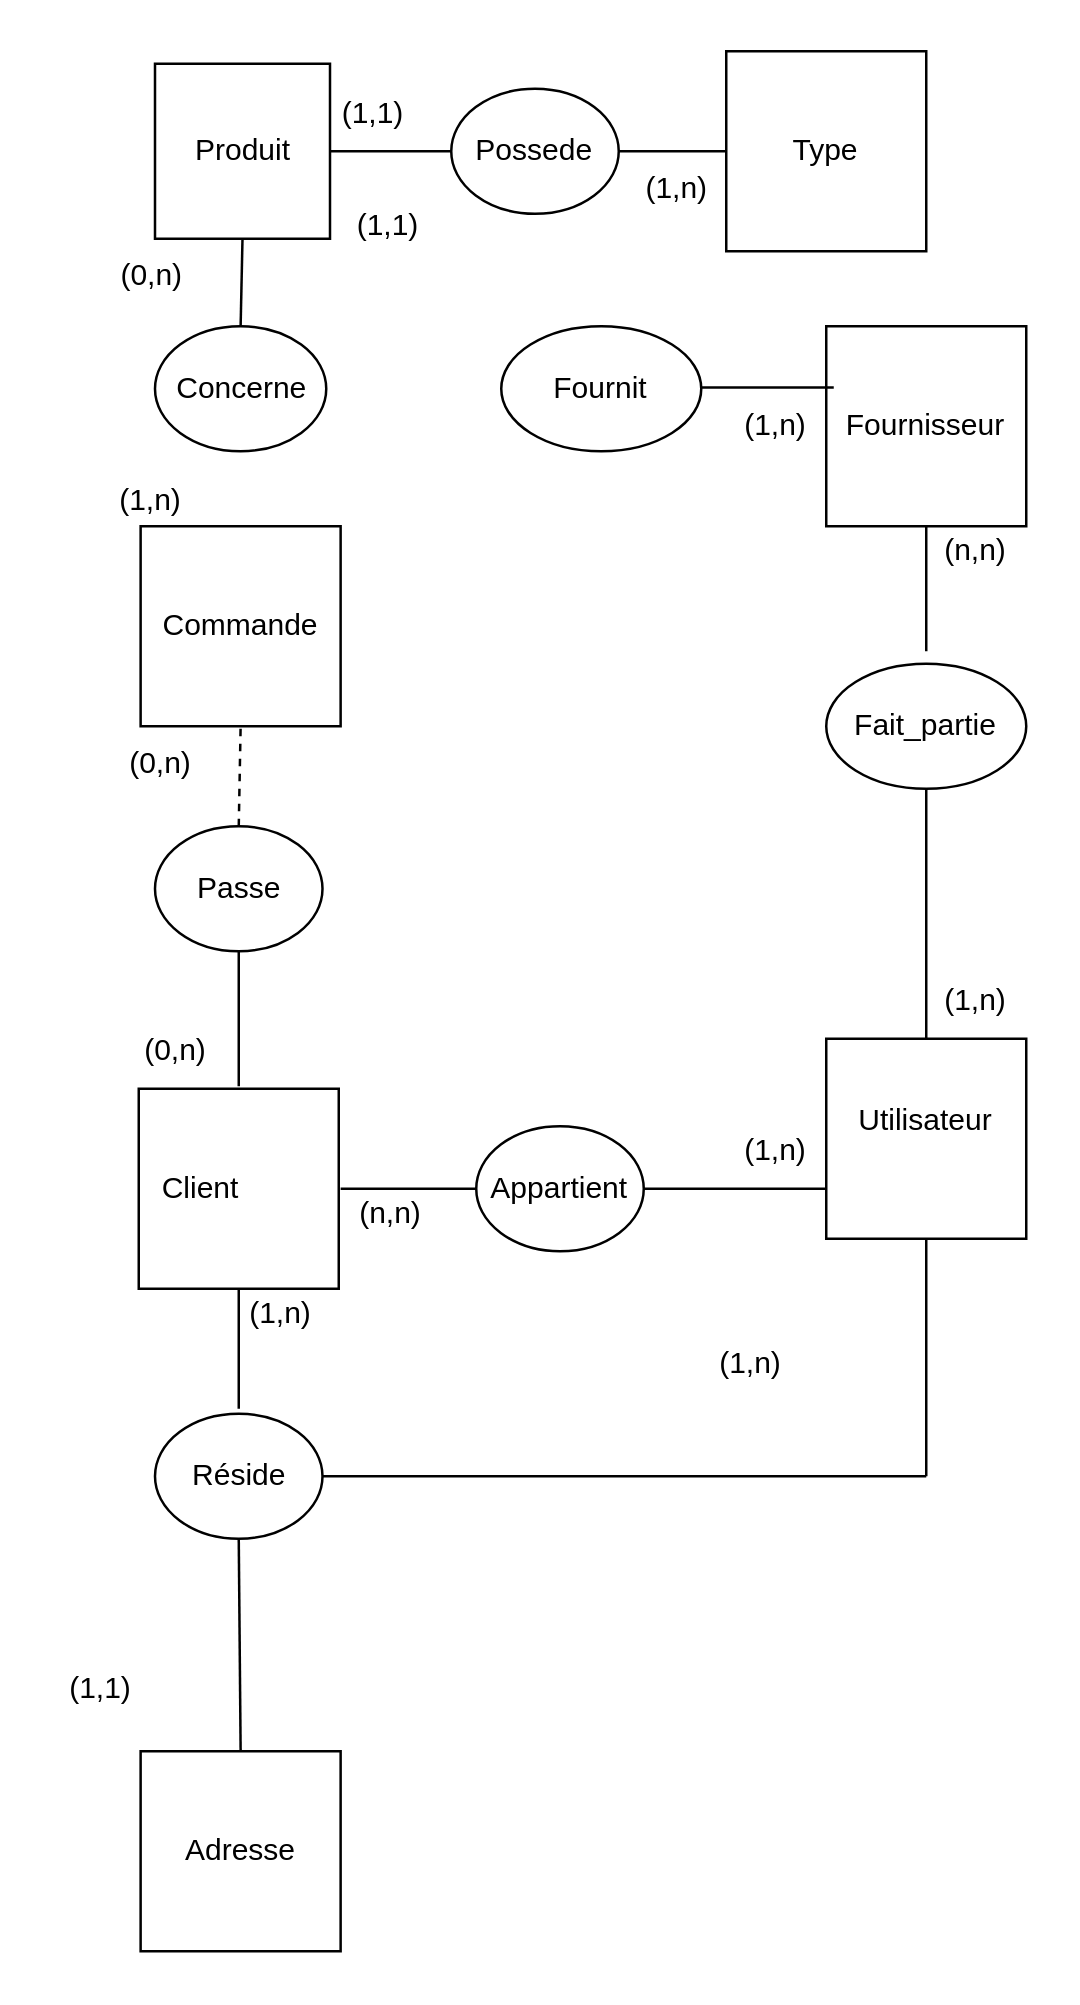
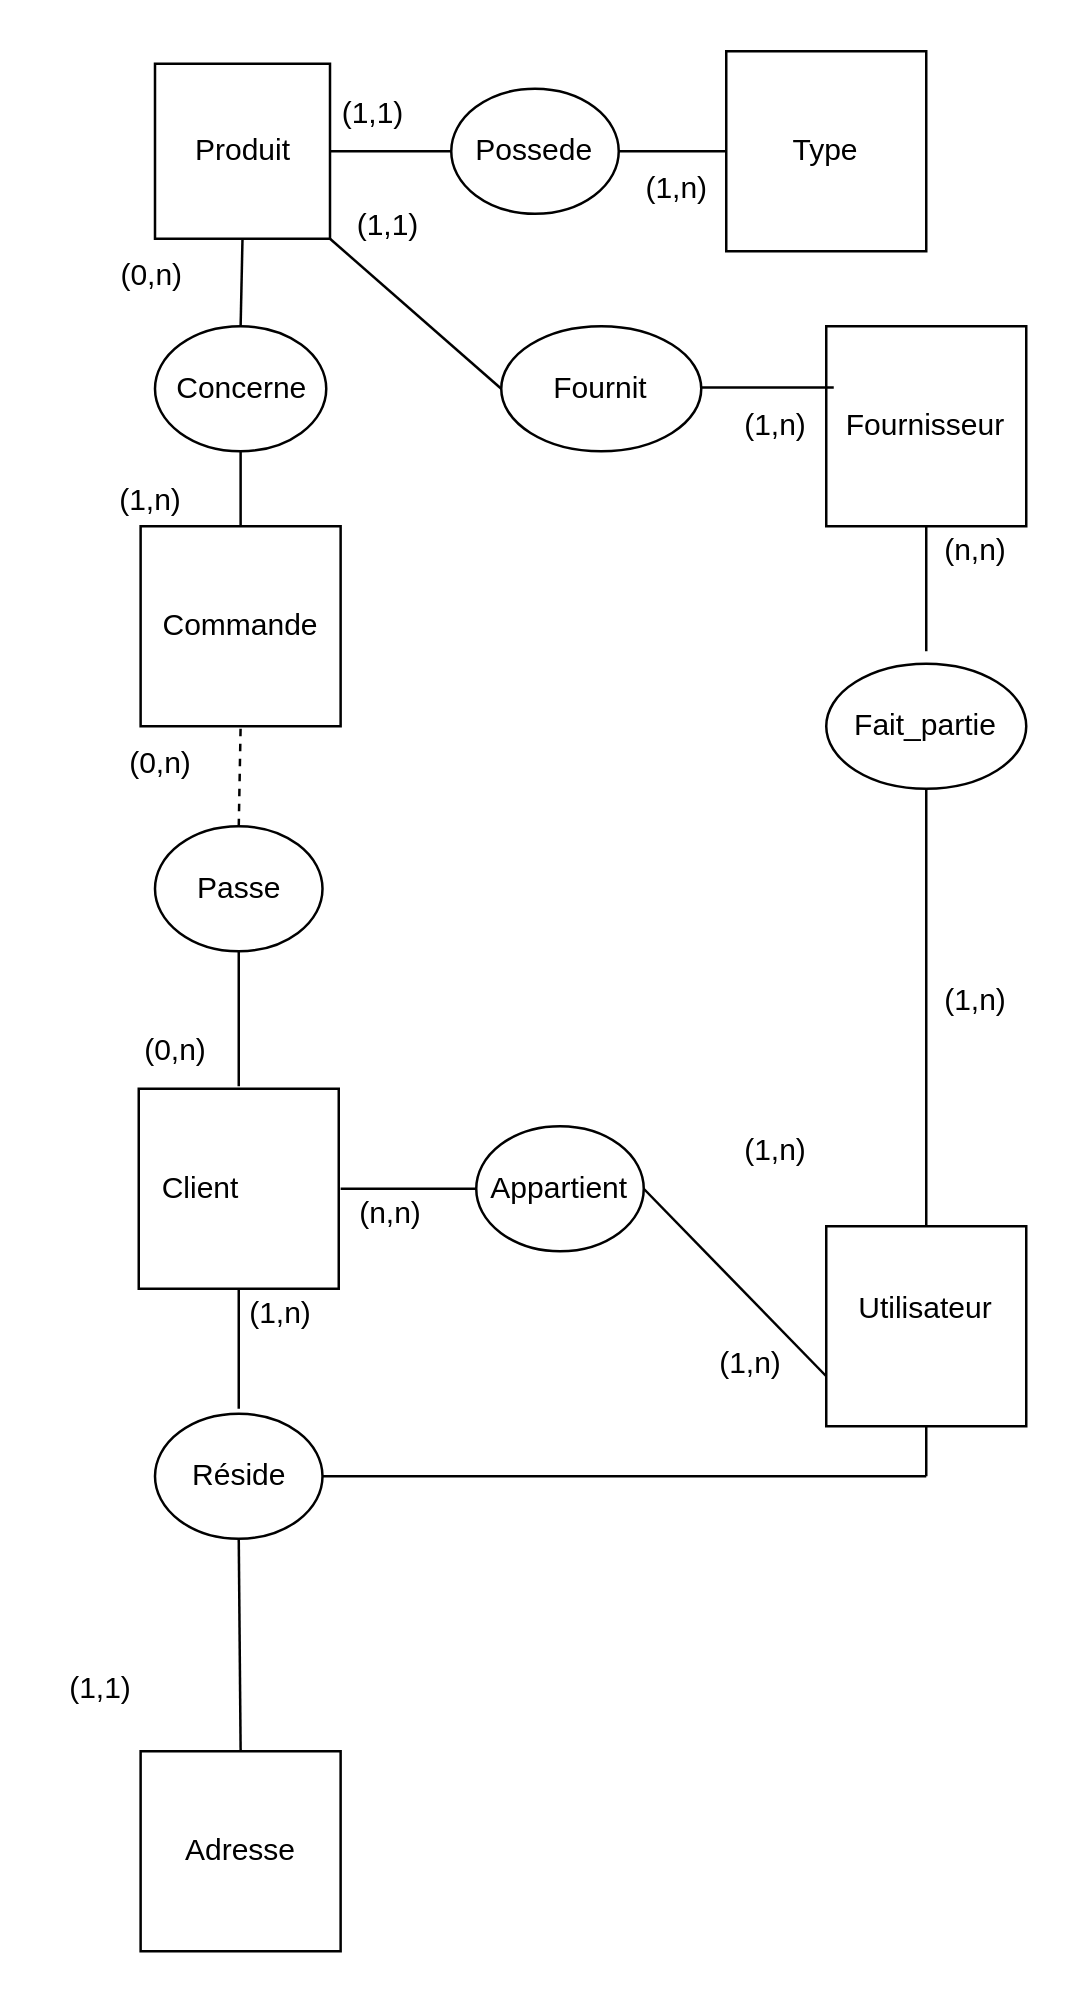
edge "Produit" -- "Fournit": added
edge "Concerne" -- "Commande": added
node "Utilisateur": moved (926, 1139) -> (926, 1326)
